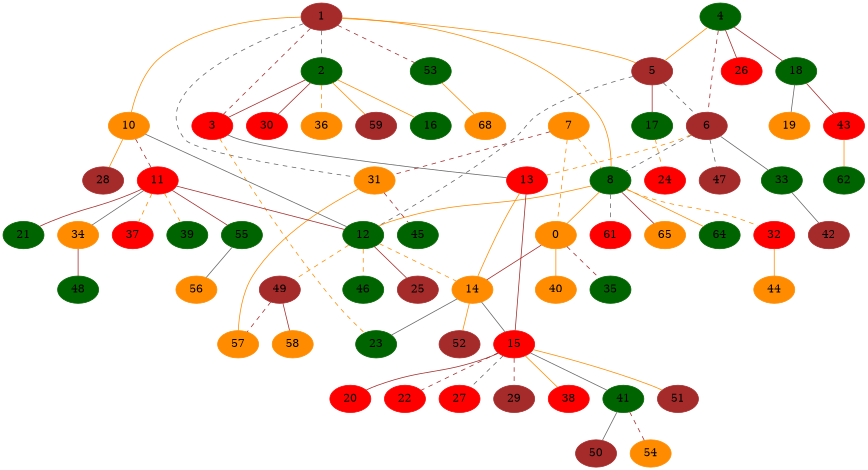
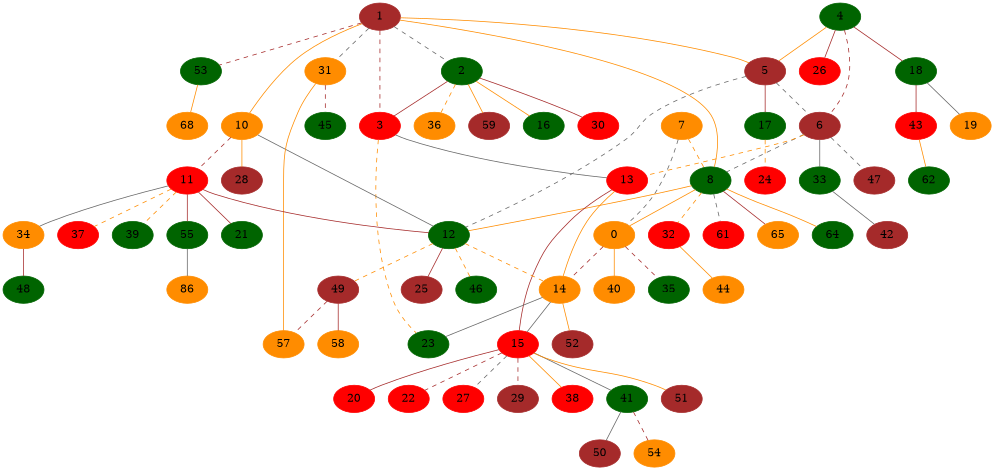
edge "7" -- "31": removed
edge "7" -- "0": color darkorange -> gray40
edge "0" -- "14": style solid -> dashed
node "56": label "56" -> "86"
